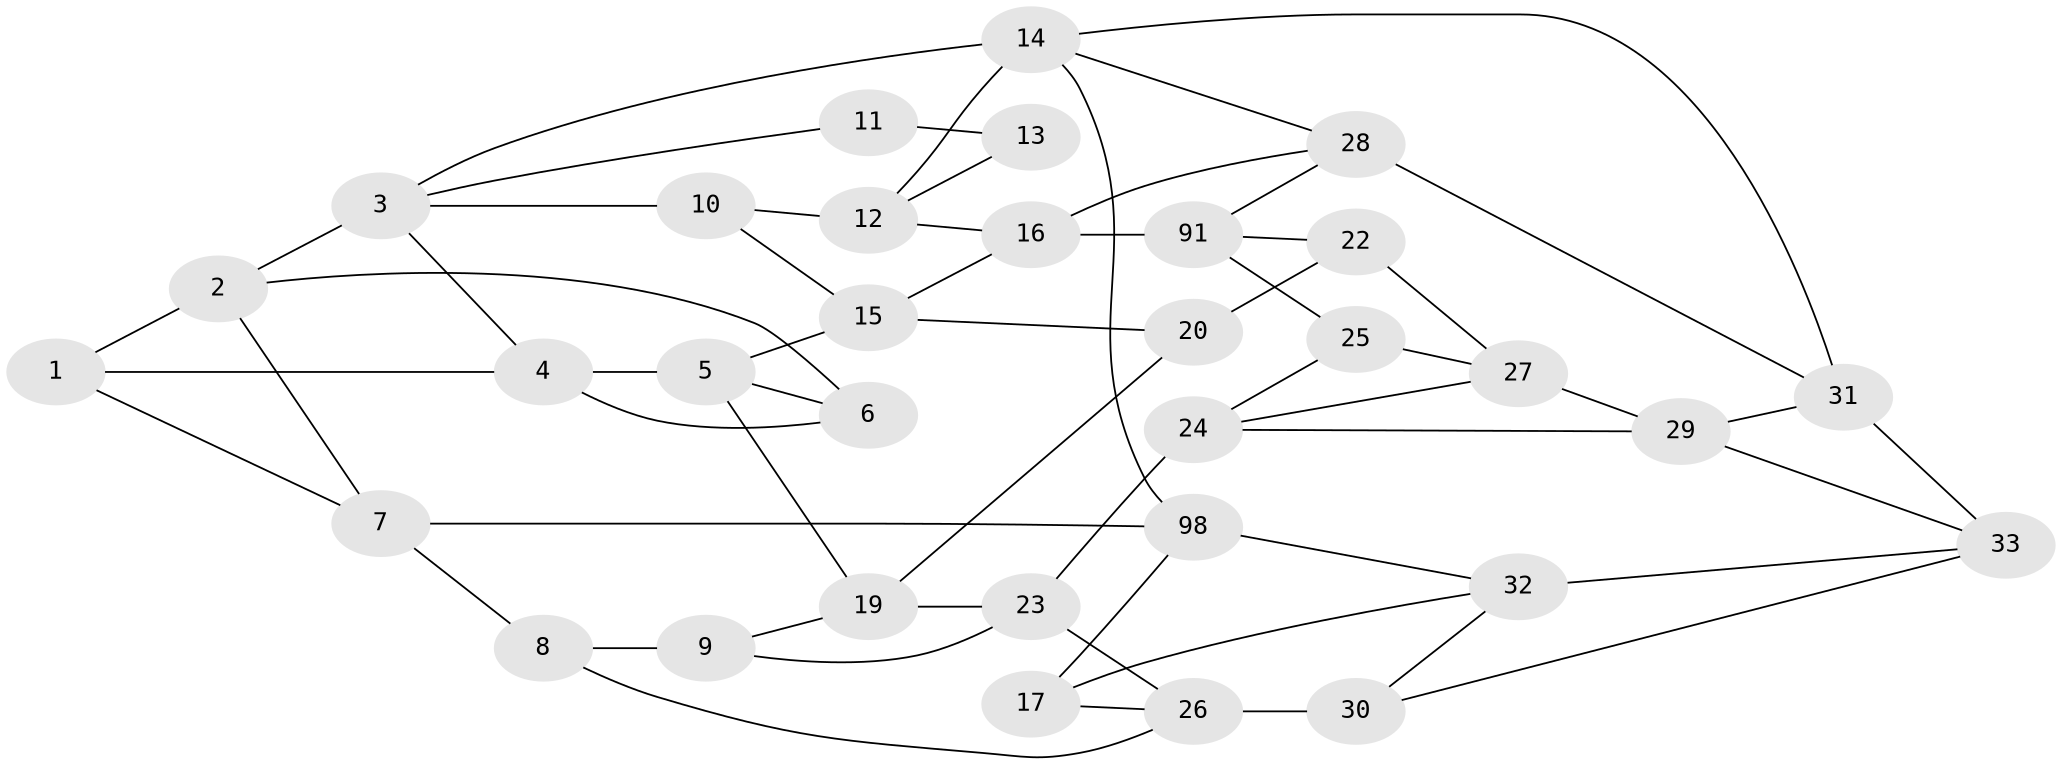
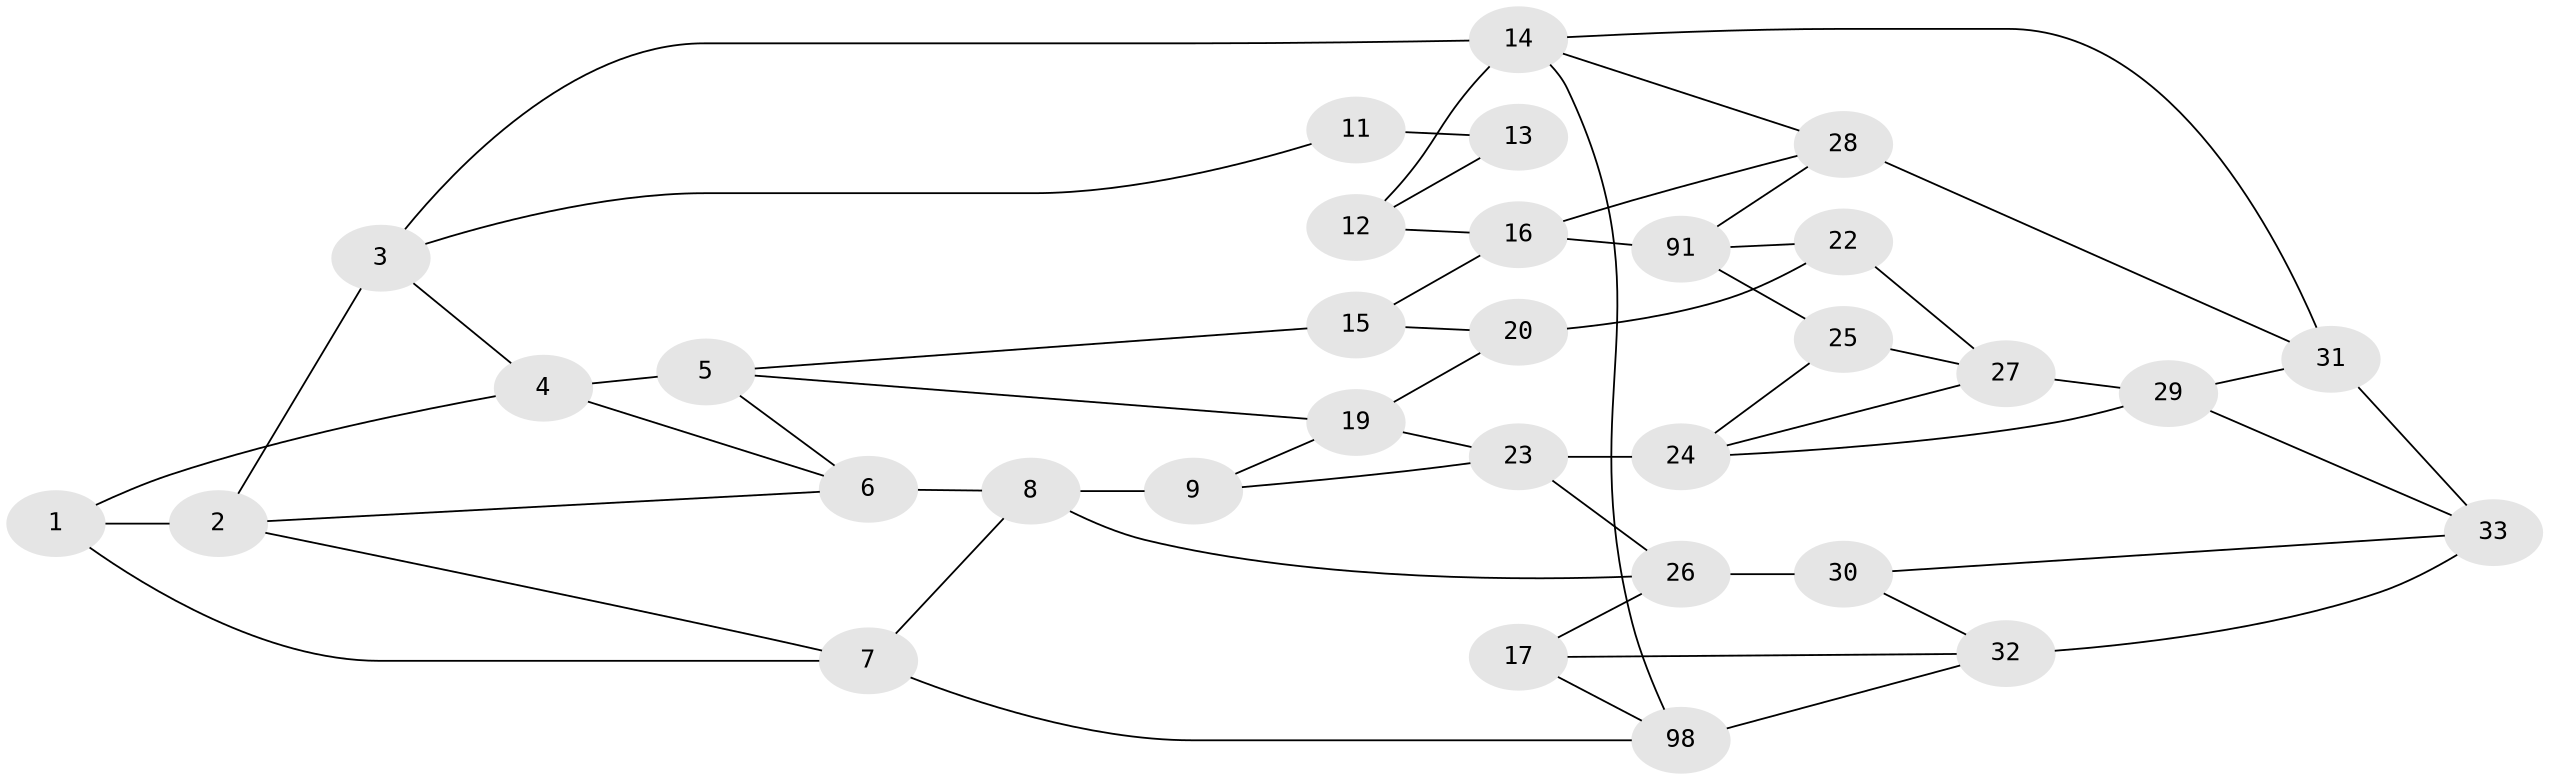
node "10": removed
edge "6" -- "8": added
